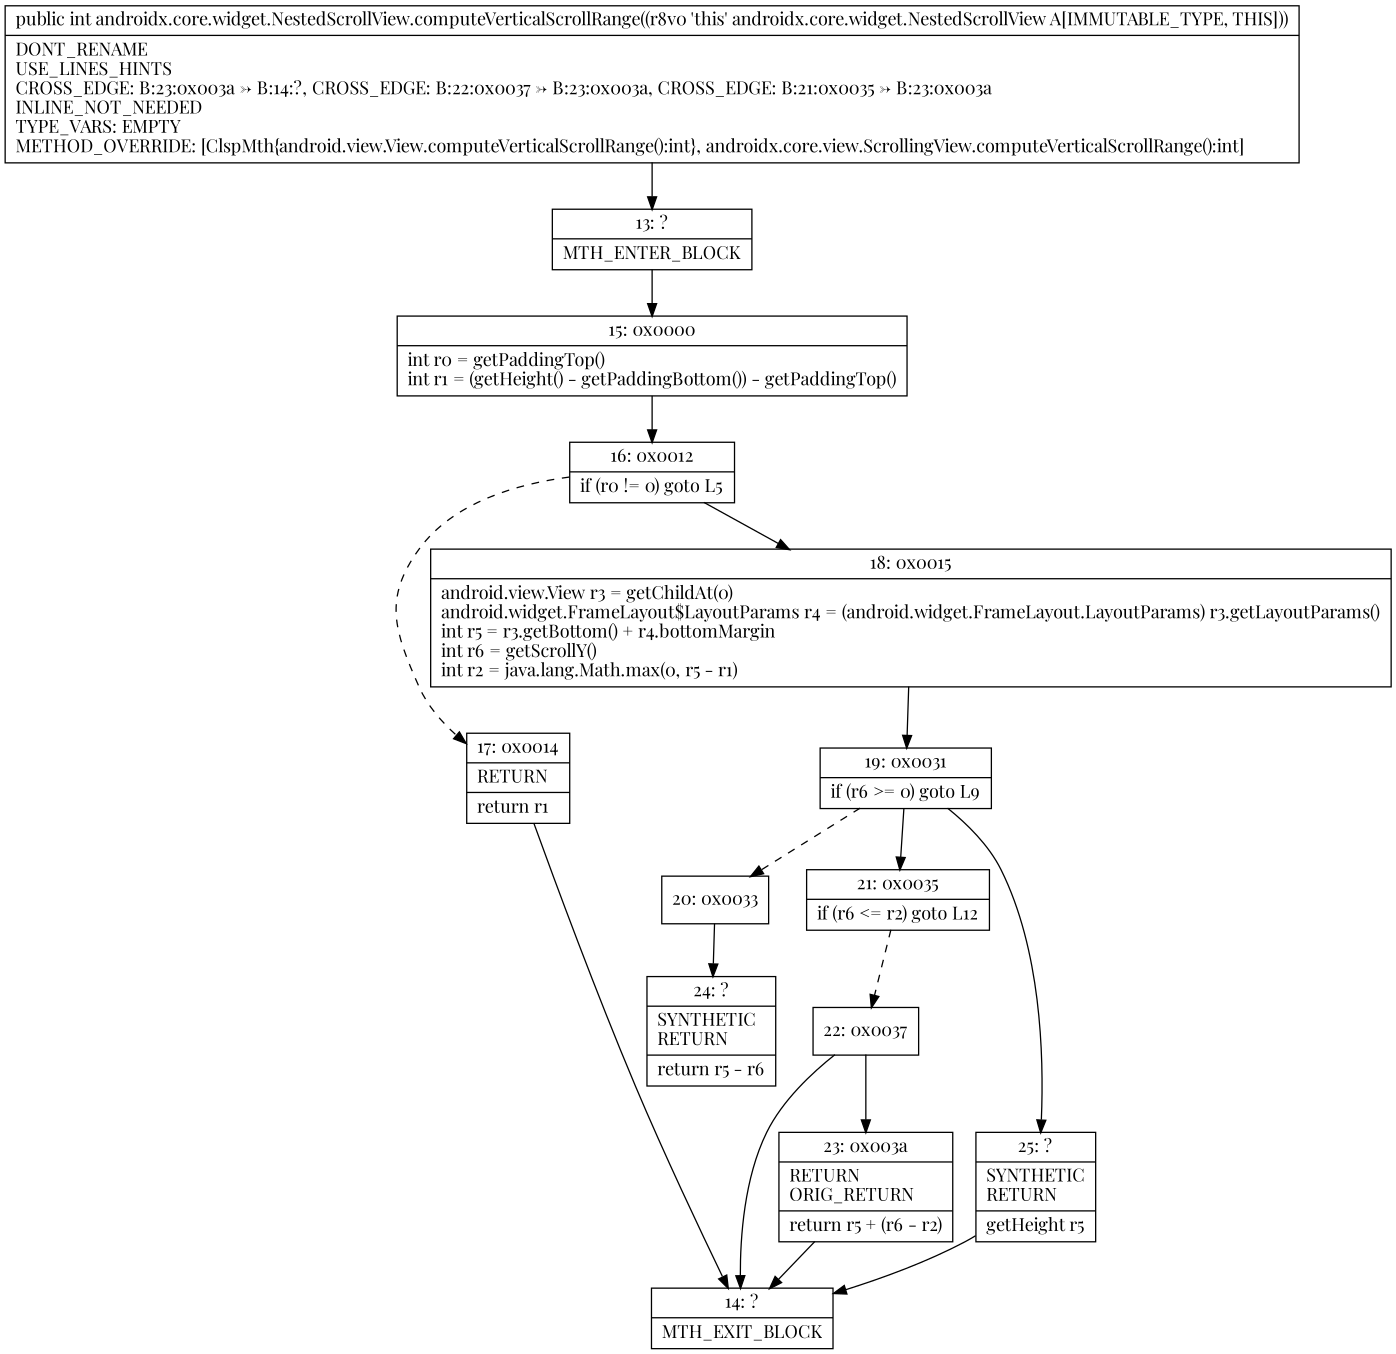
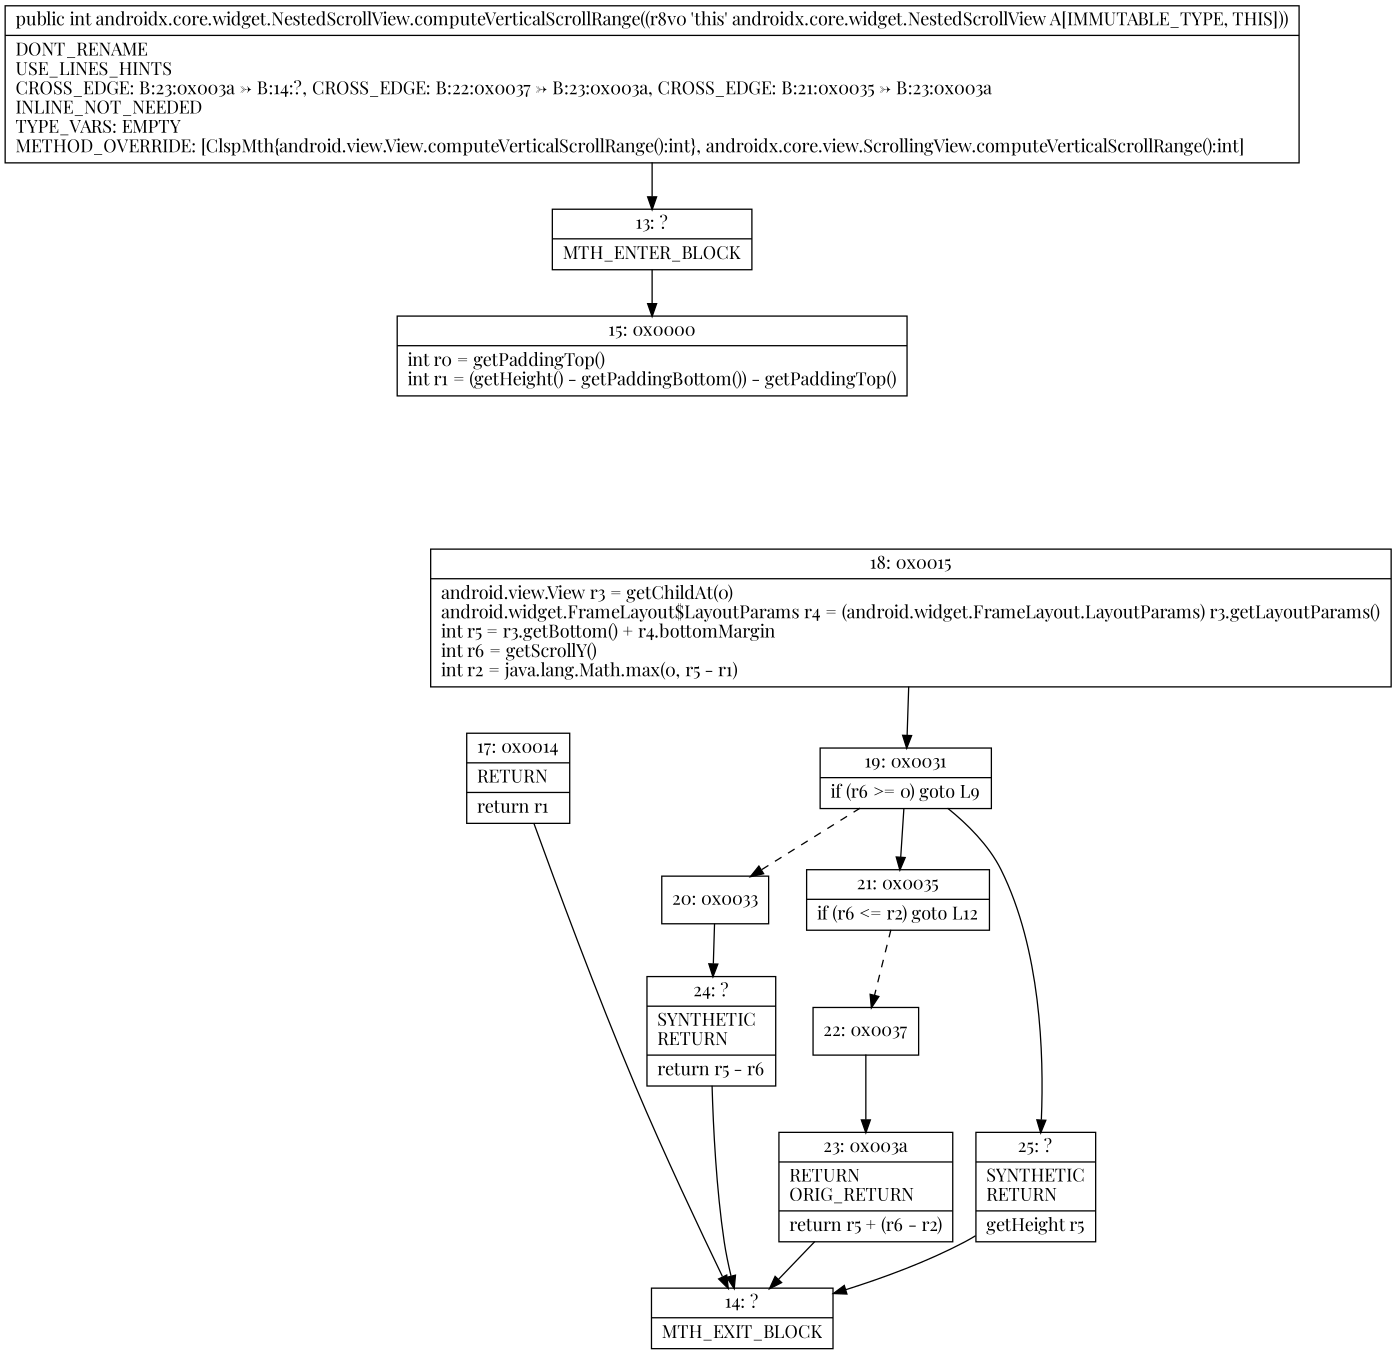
node "16: 0x0012": removed
edge "22: 0x0037" -> "14: ?": now "24: ?" -> "14: ?"
